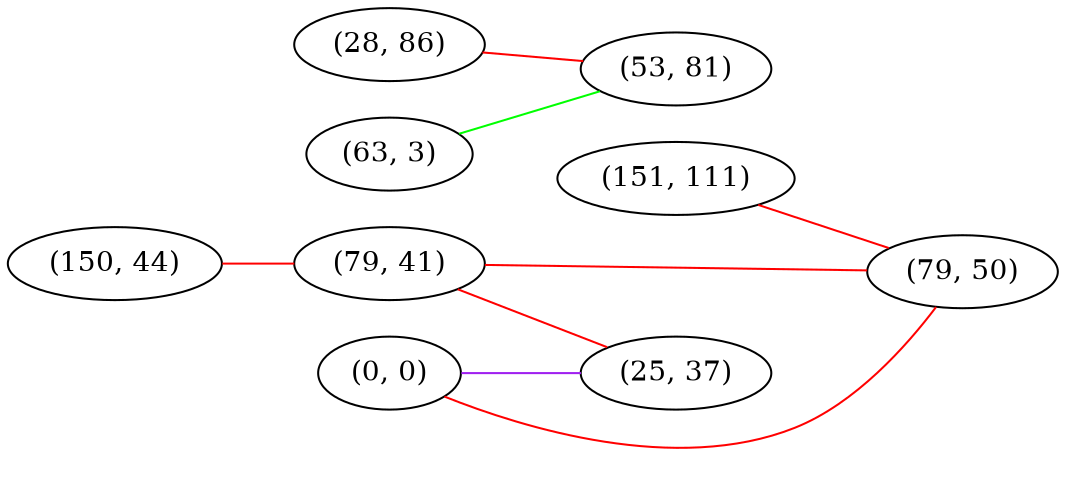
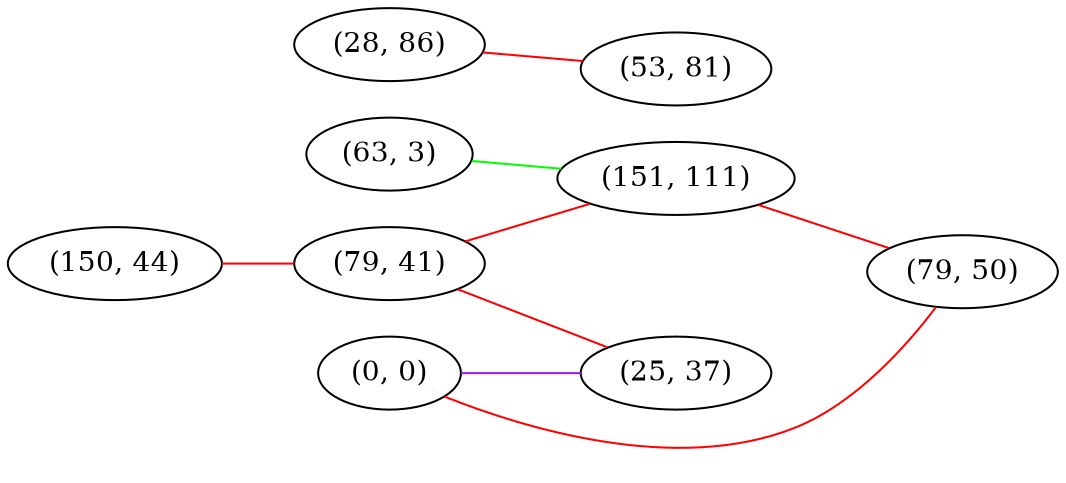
edge "(53, 81)" -- "(63, 3)": now "(151, 111)" -- "(63, 3)"
edge "(79, 41)" -- "(79, 50)": now "(79, 41)" -- "(151, 111)"
